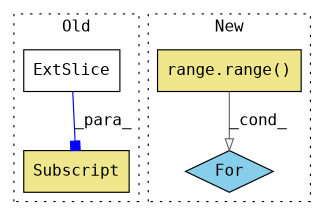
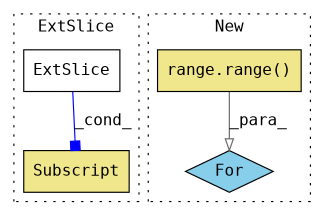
cluster "Old": label "Old" -> "ExtSlice"
edge "ExtSlice" -> "Subscript": label "_para_" -> "_cond_"
edge "range.range()" -> "For": label "_cond_" -> "_para_"
